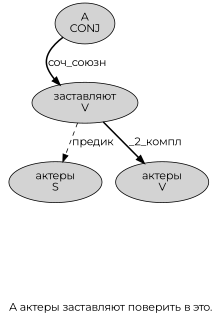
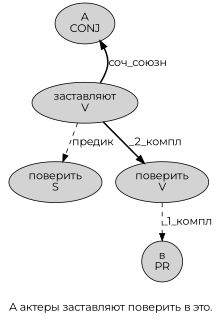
edge "А CONJ" -> "заставляют V": reversed
node "актеры S": label "актеры S" -> "поверить S"
node "актеры V": label "актеры V" -> "поверить V"
node "в PR": added
